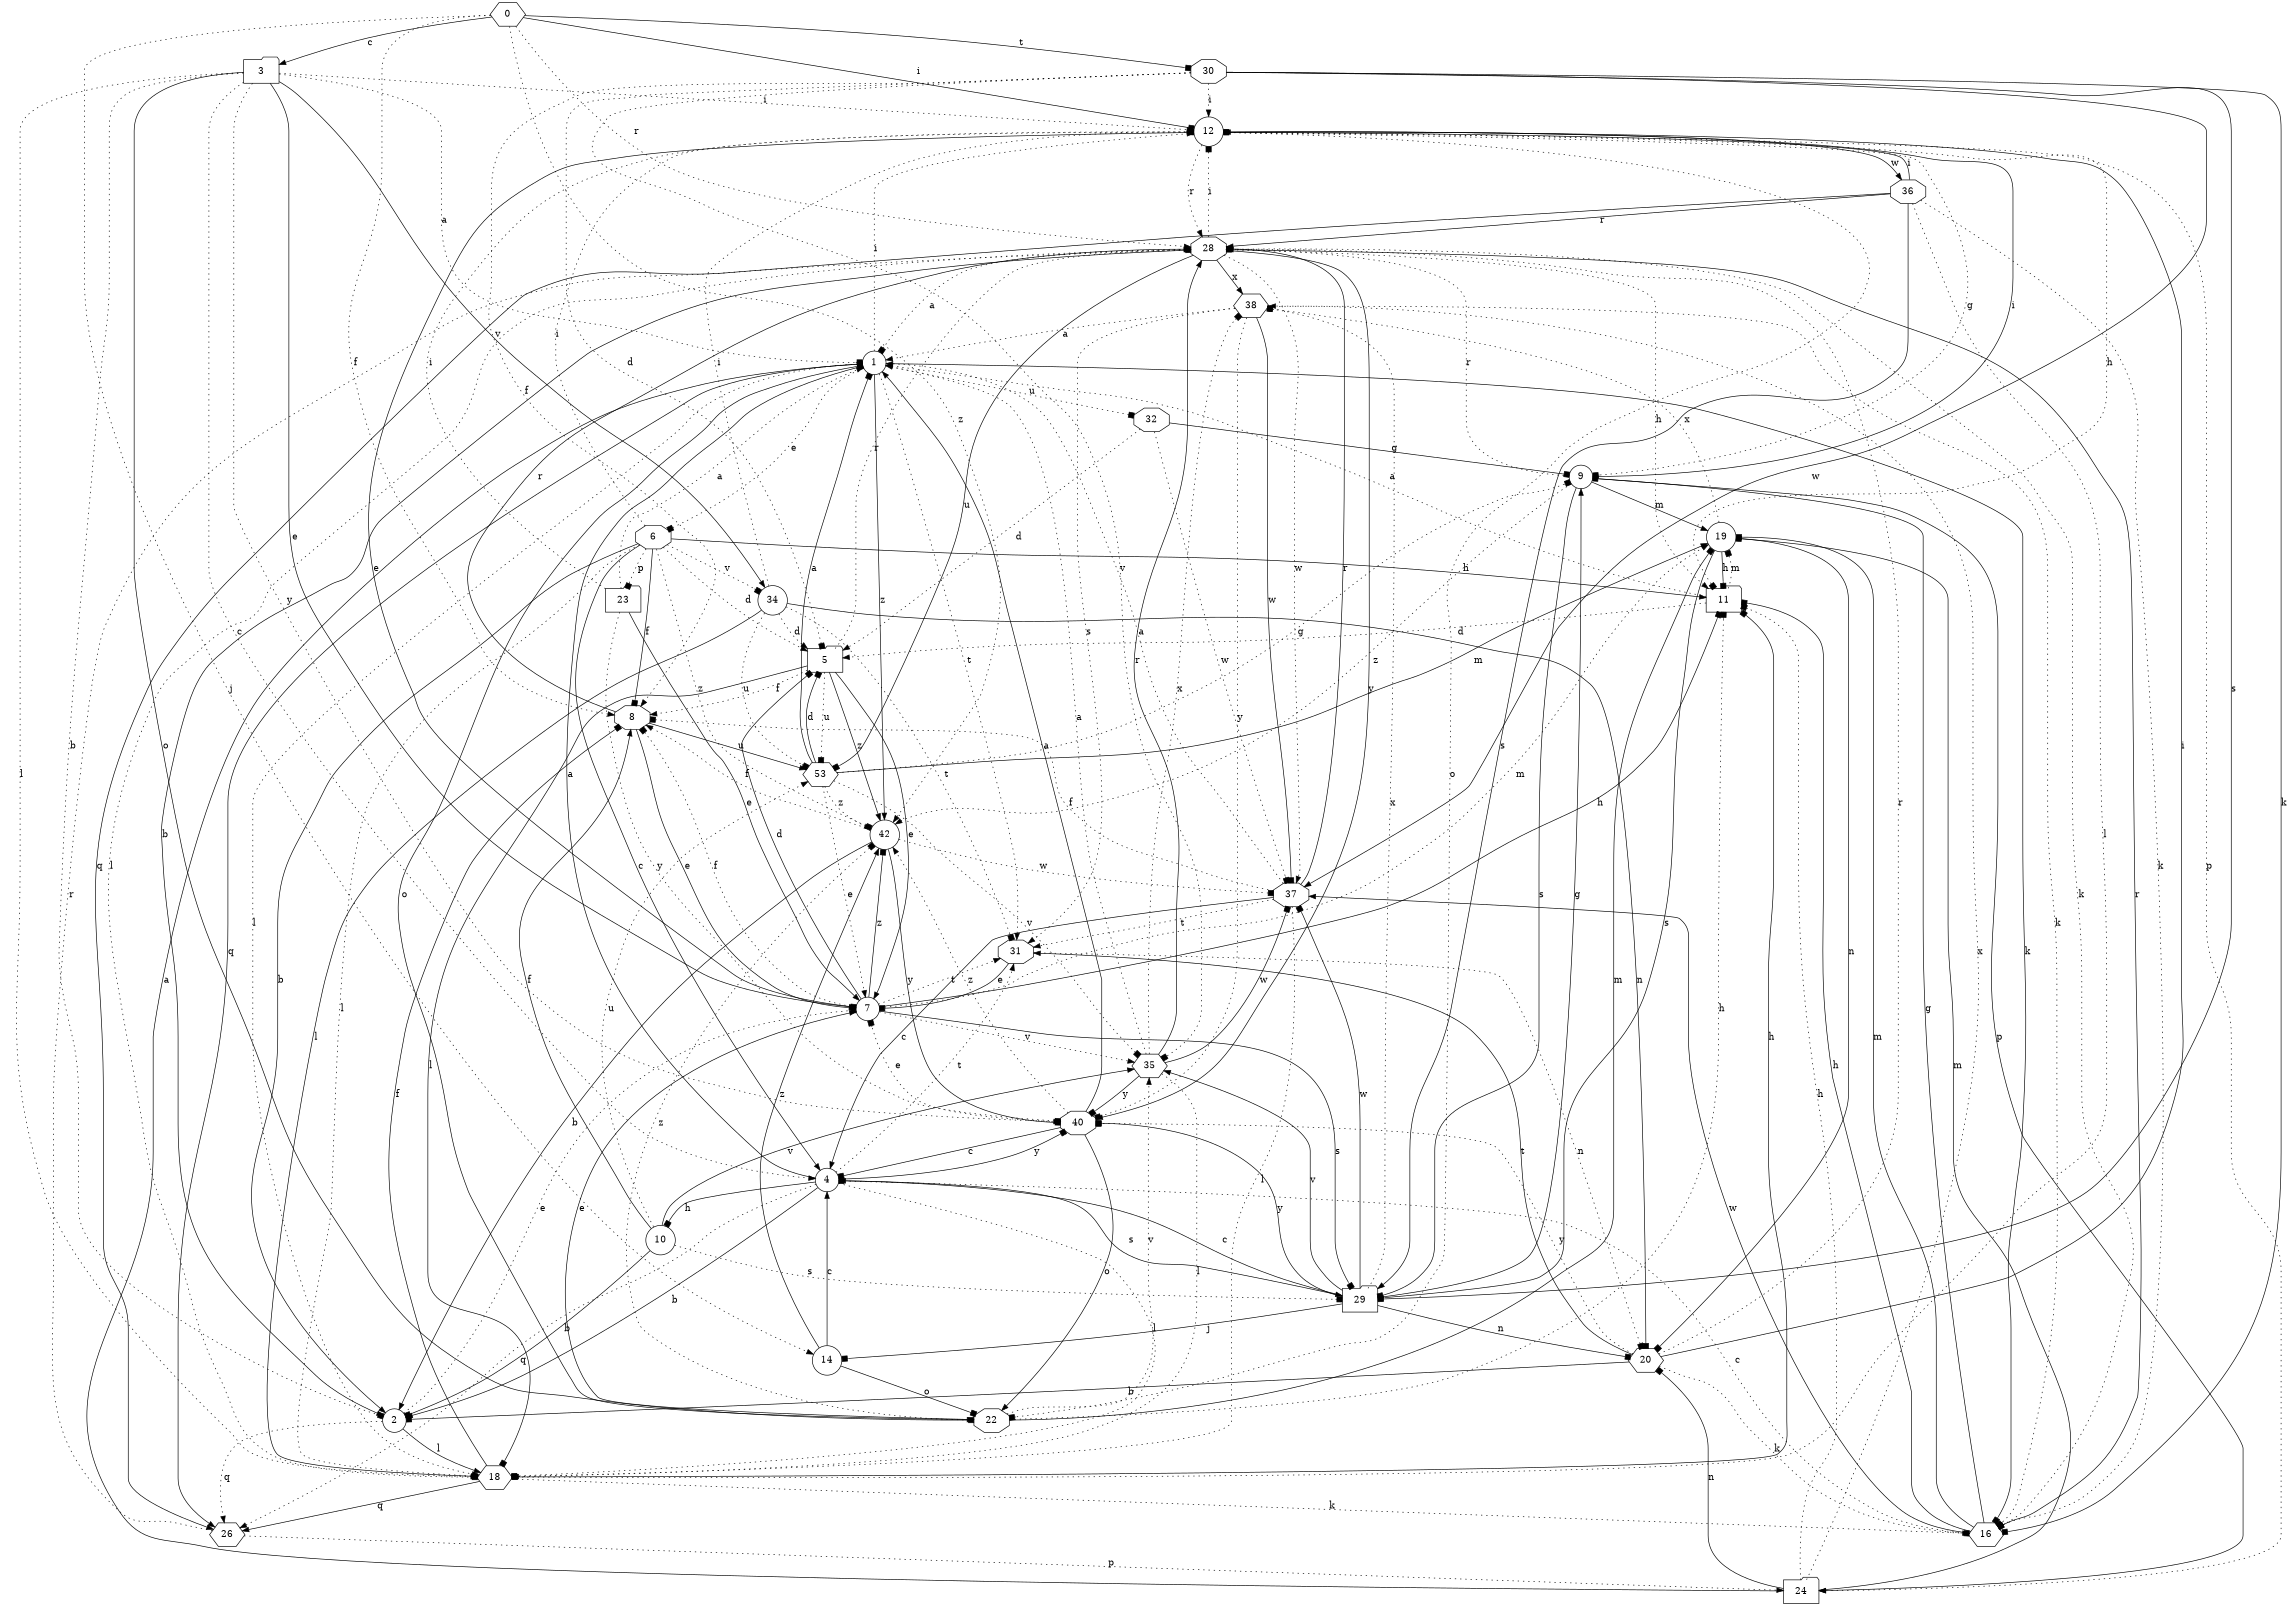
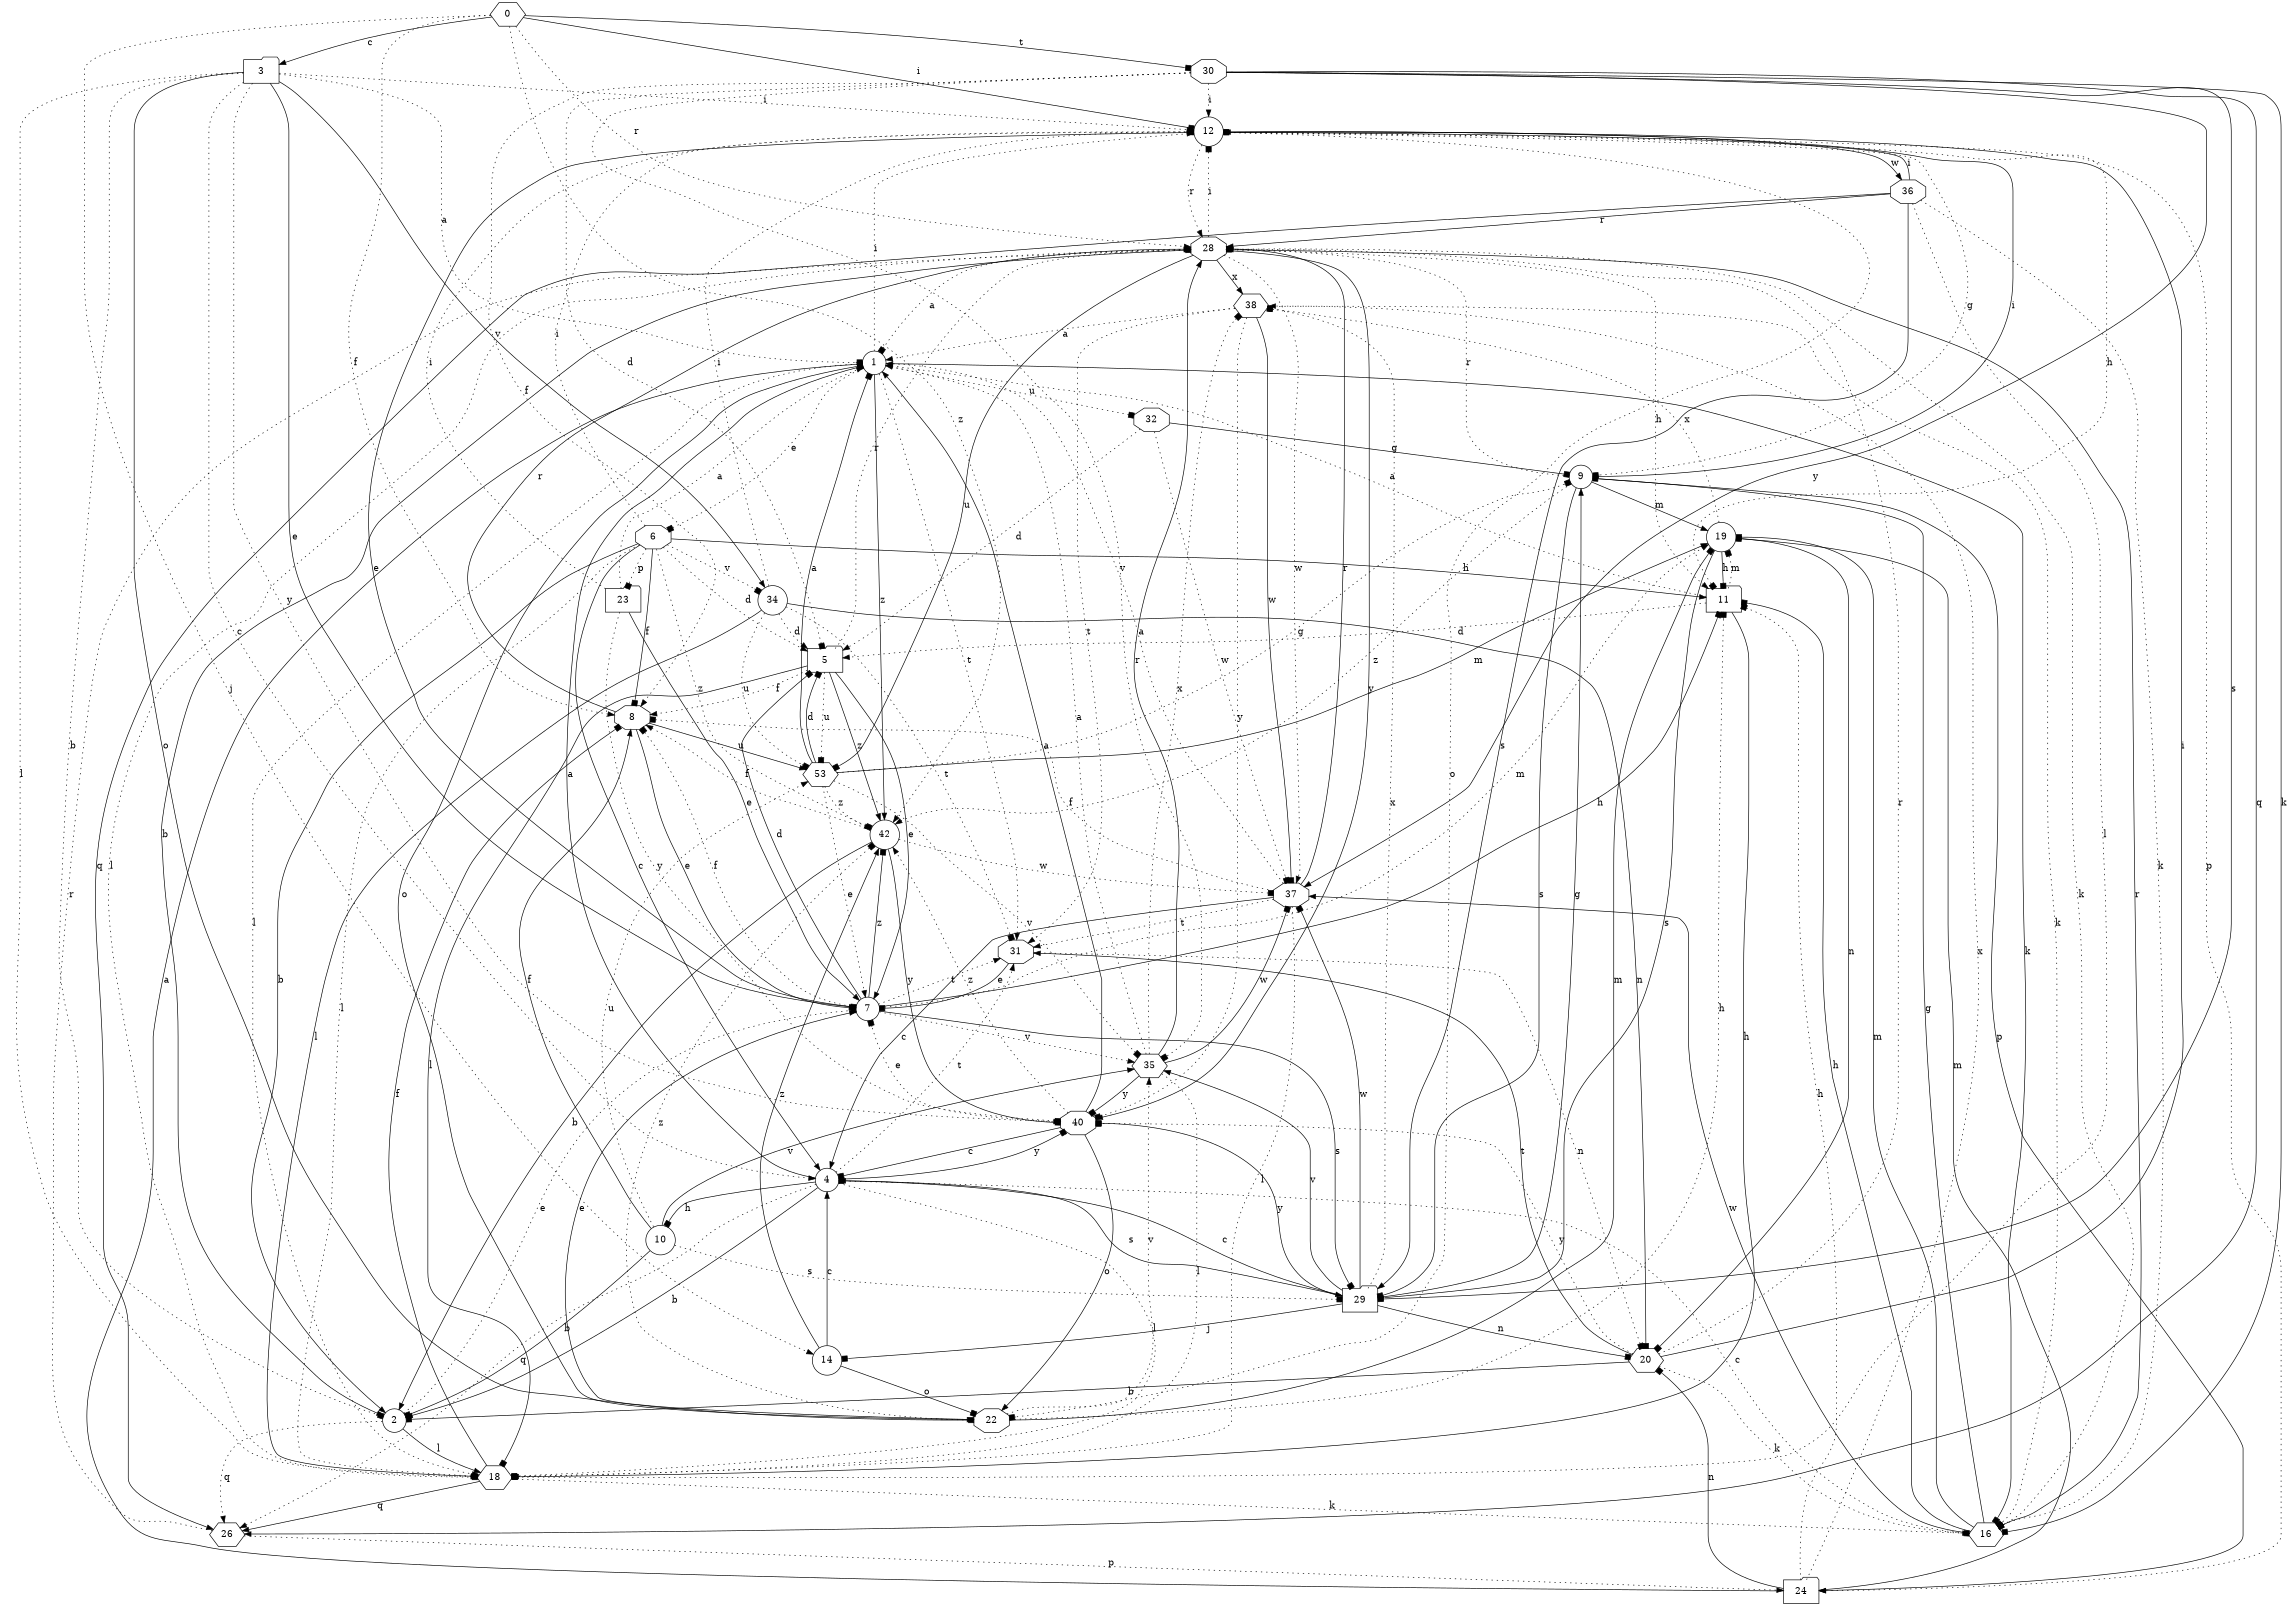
edge "30" -> "37": label "w" -> "y"
edge "38" -> "31": label "s" -> "t"
edge "1" -> "26": now "30" -> "26"
edge "18" -> "11": reversed
